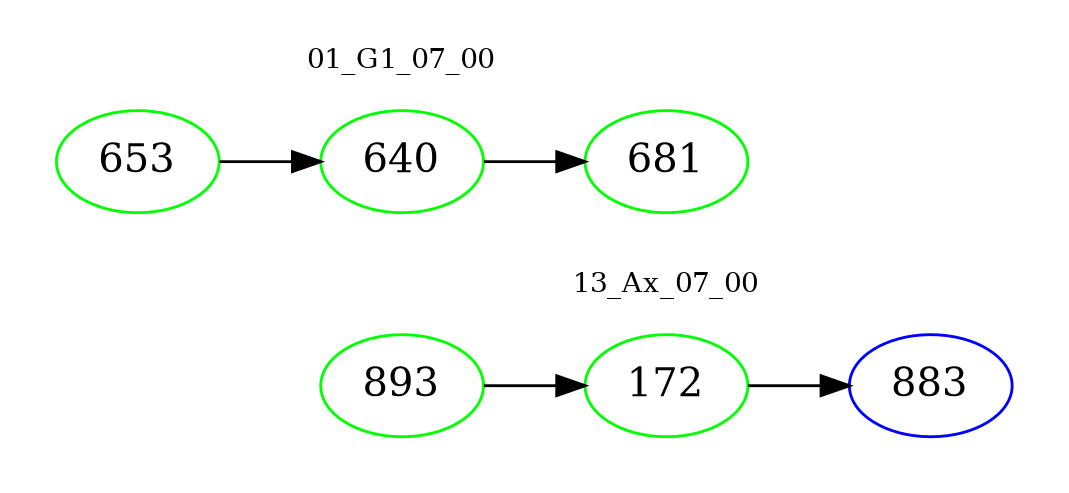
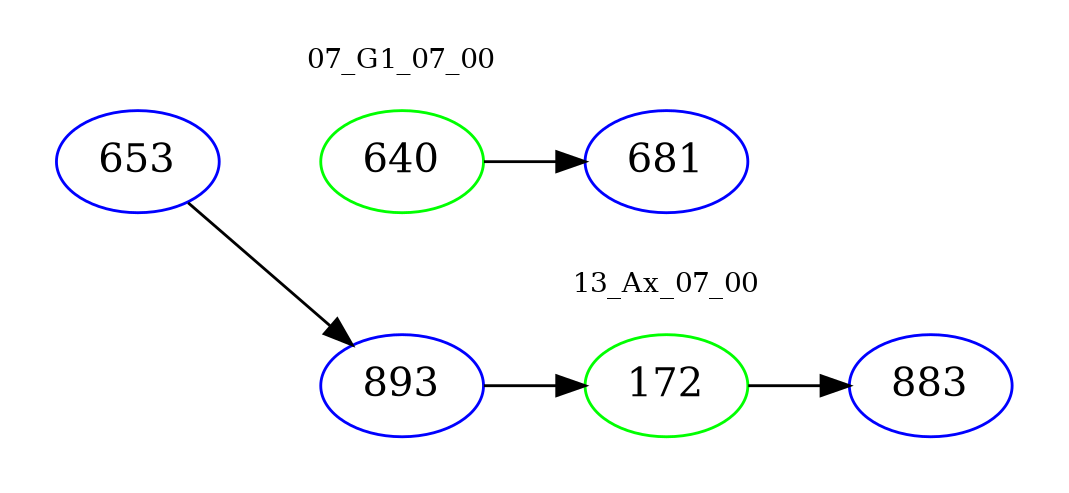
cluster "01_G1_07_00": label "01_G1_07_00" -> "07_G1_07_00"
node "653": color green -> blue
edge "653" -> "640": now "653" -> "893"
node "681": color green -> blue
node "893": color green -> blue
